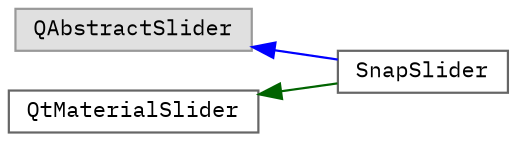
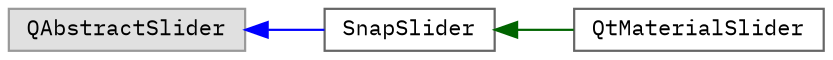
edge "SnapSlider" -> "QtMaterialSlider": reversed
